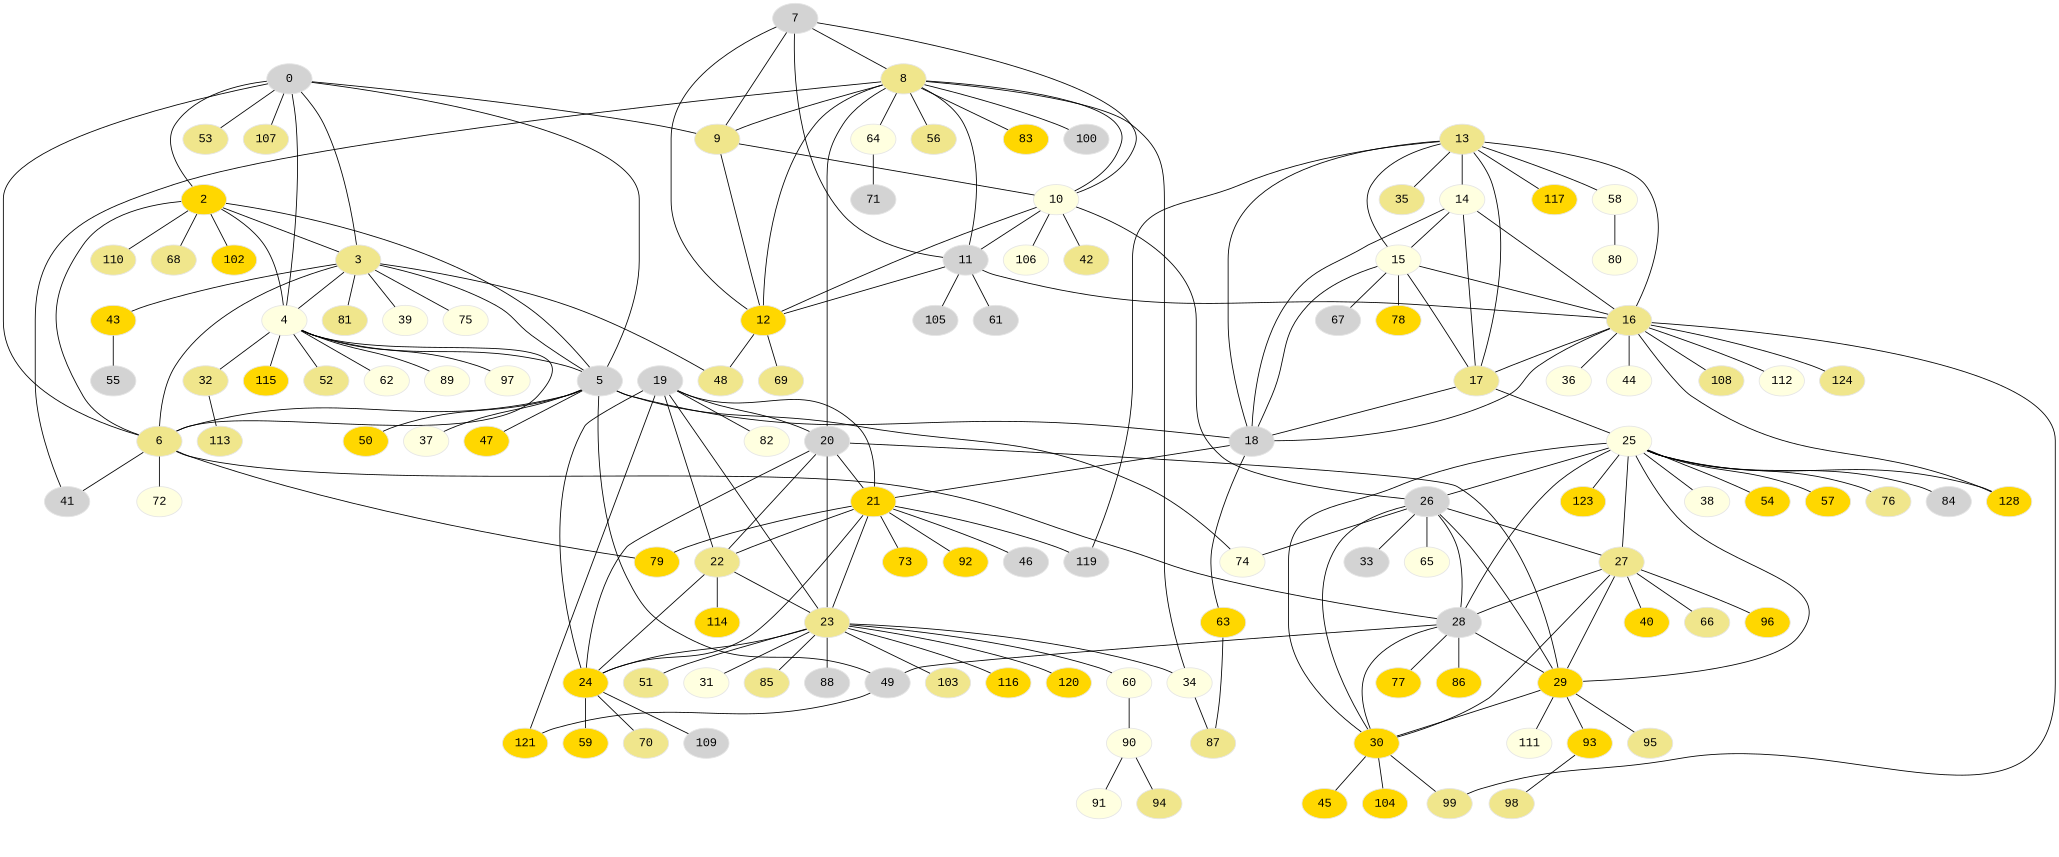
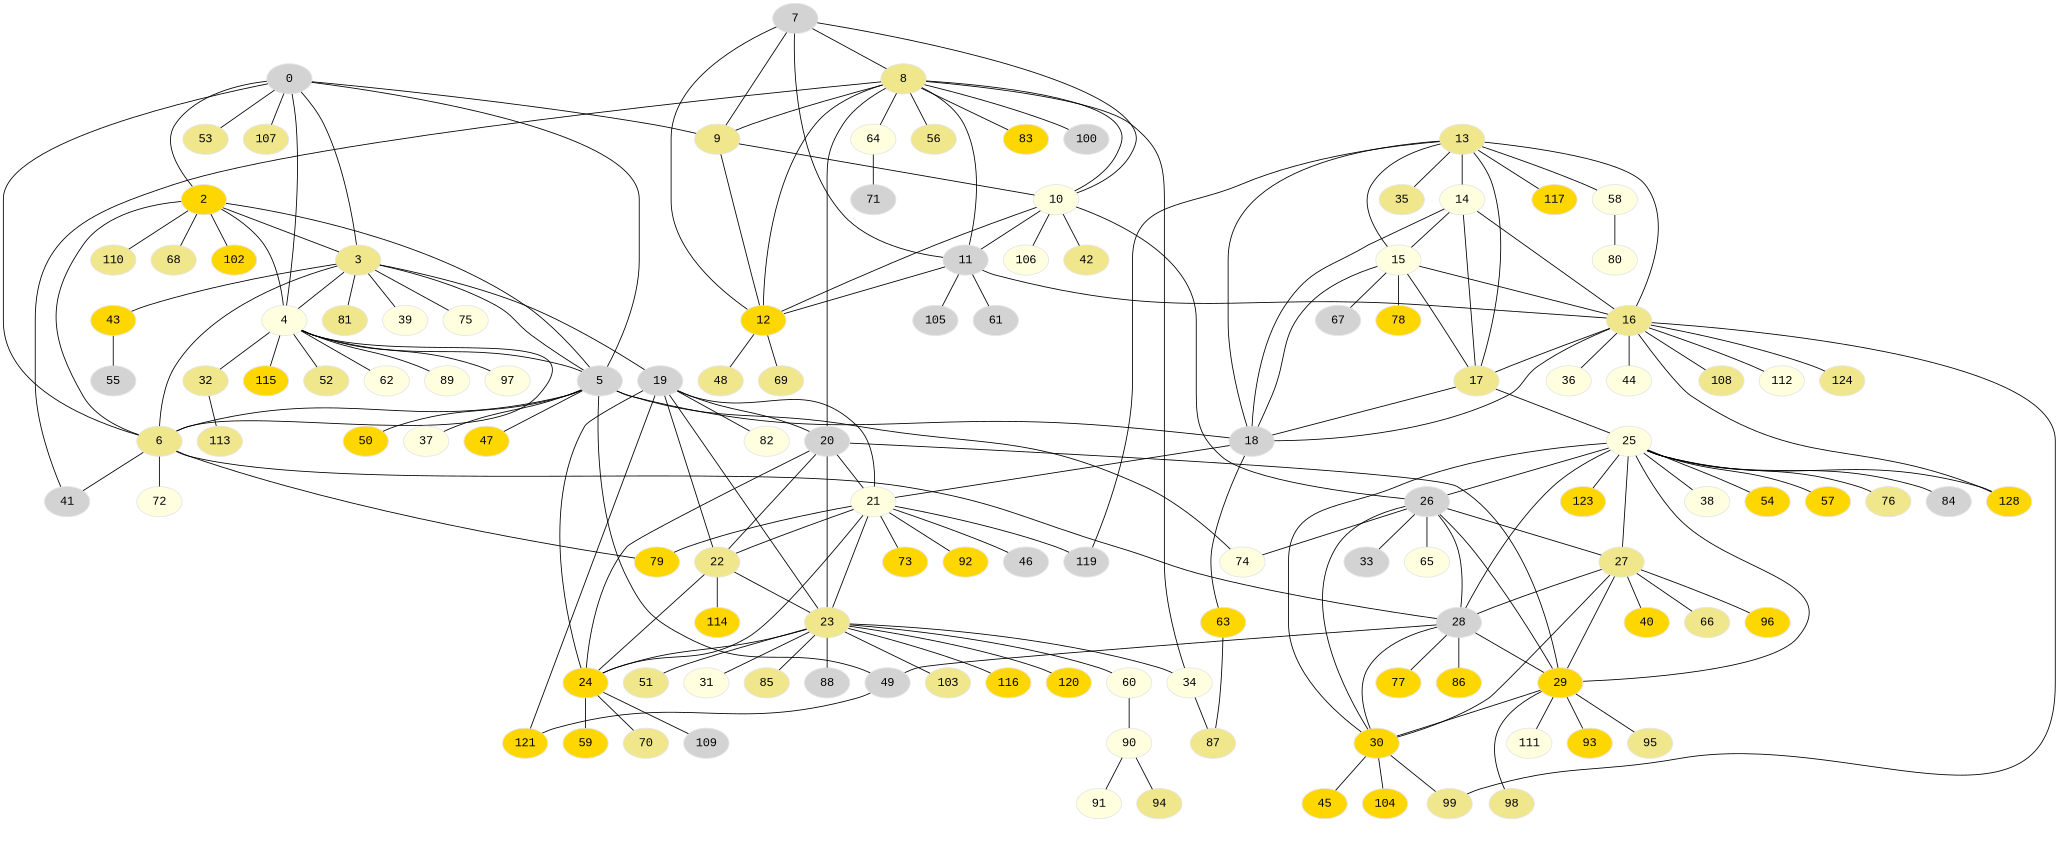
edge "3" -- "48": now "3" -- "19"
node "21": fillcolor gold -> lightyellow
edge "93" -- "98": now "29" -- "98"
